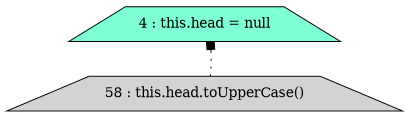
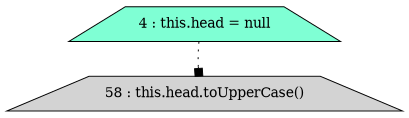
edge "58 : this.head.toUpperCase()" -> "4 : this.head = null": reversed
